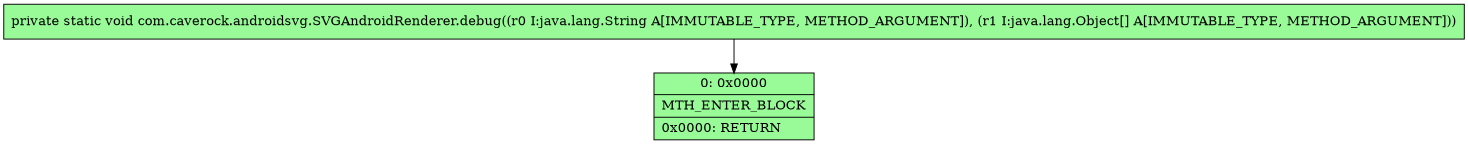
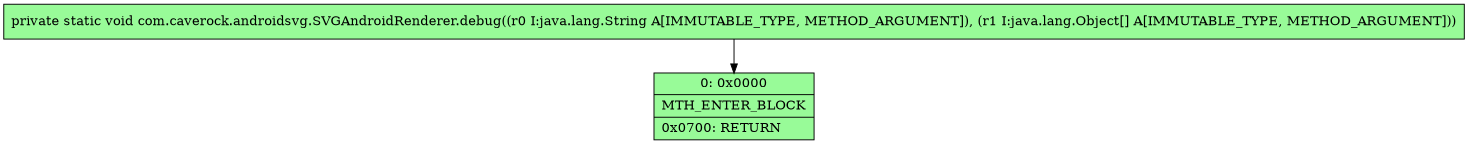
node "0: 0x0000": text "0x0000: RETURN" -> "0x0700: RETURN"
